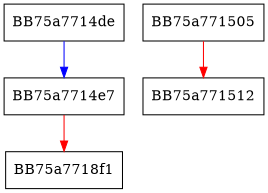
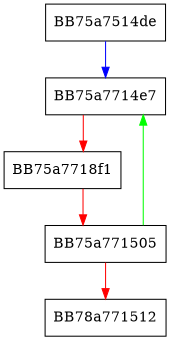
node "BB75a7714de": label "BB75a7714de" -> "BB75a7514de"
node "BB75a771512": label "BB75a771512" -> "BB78a771512"
edge "BB75a771505" -> "BB75a7714e7": added
edge "BB75a7718f1" -> "BB75a771505": added
